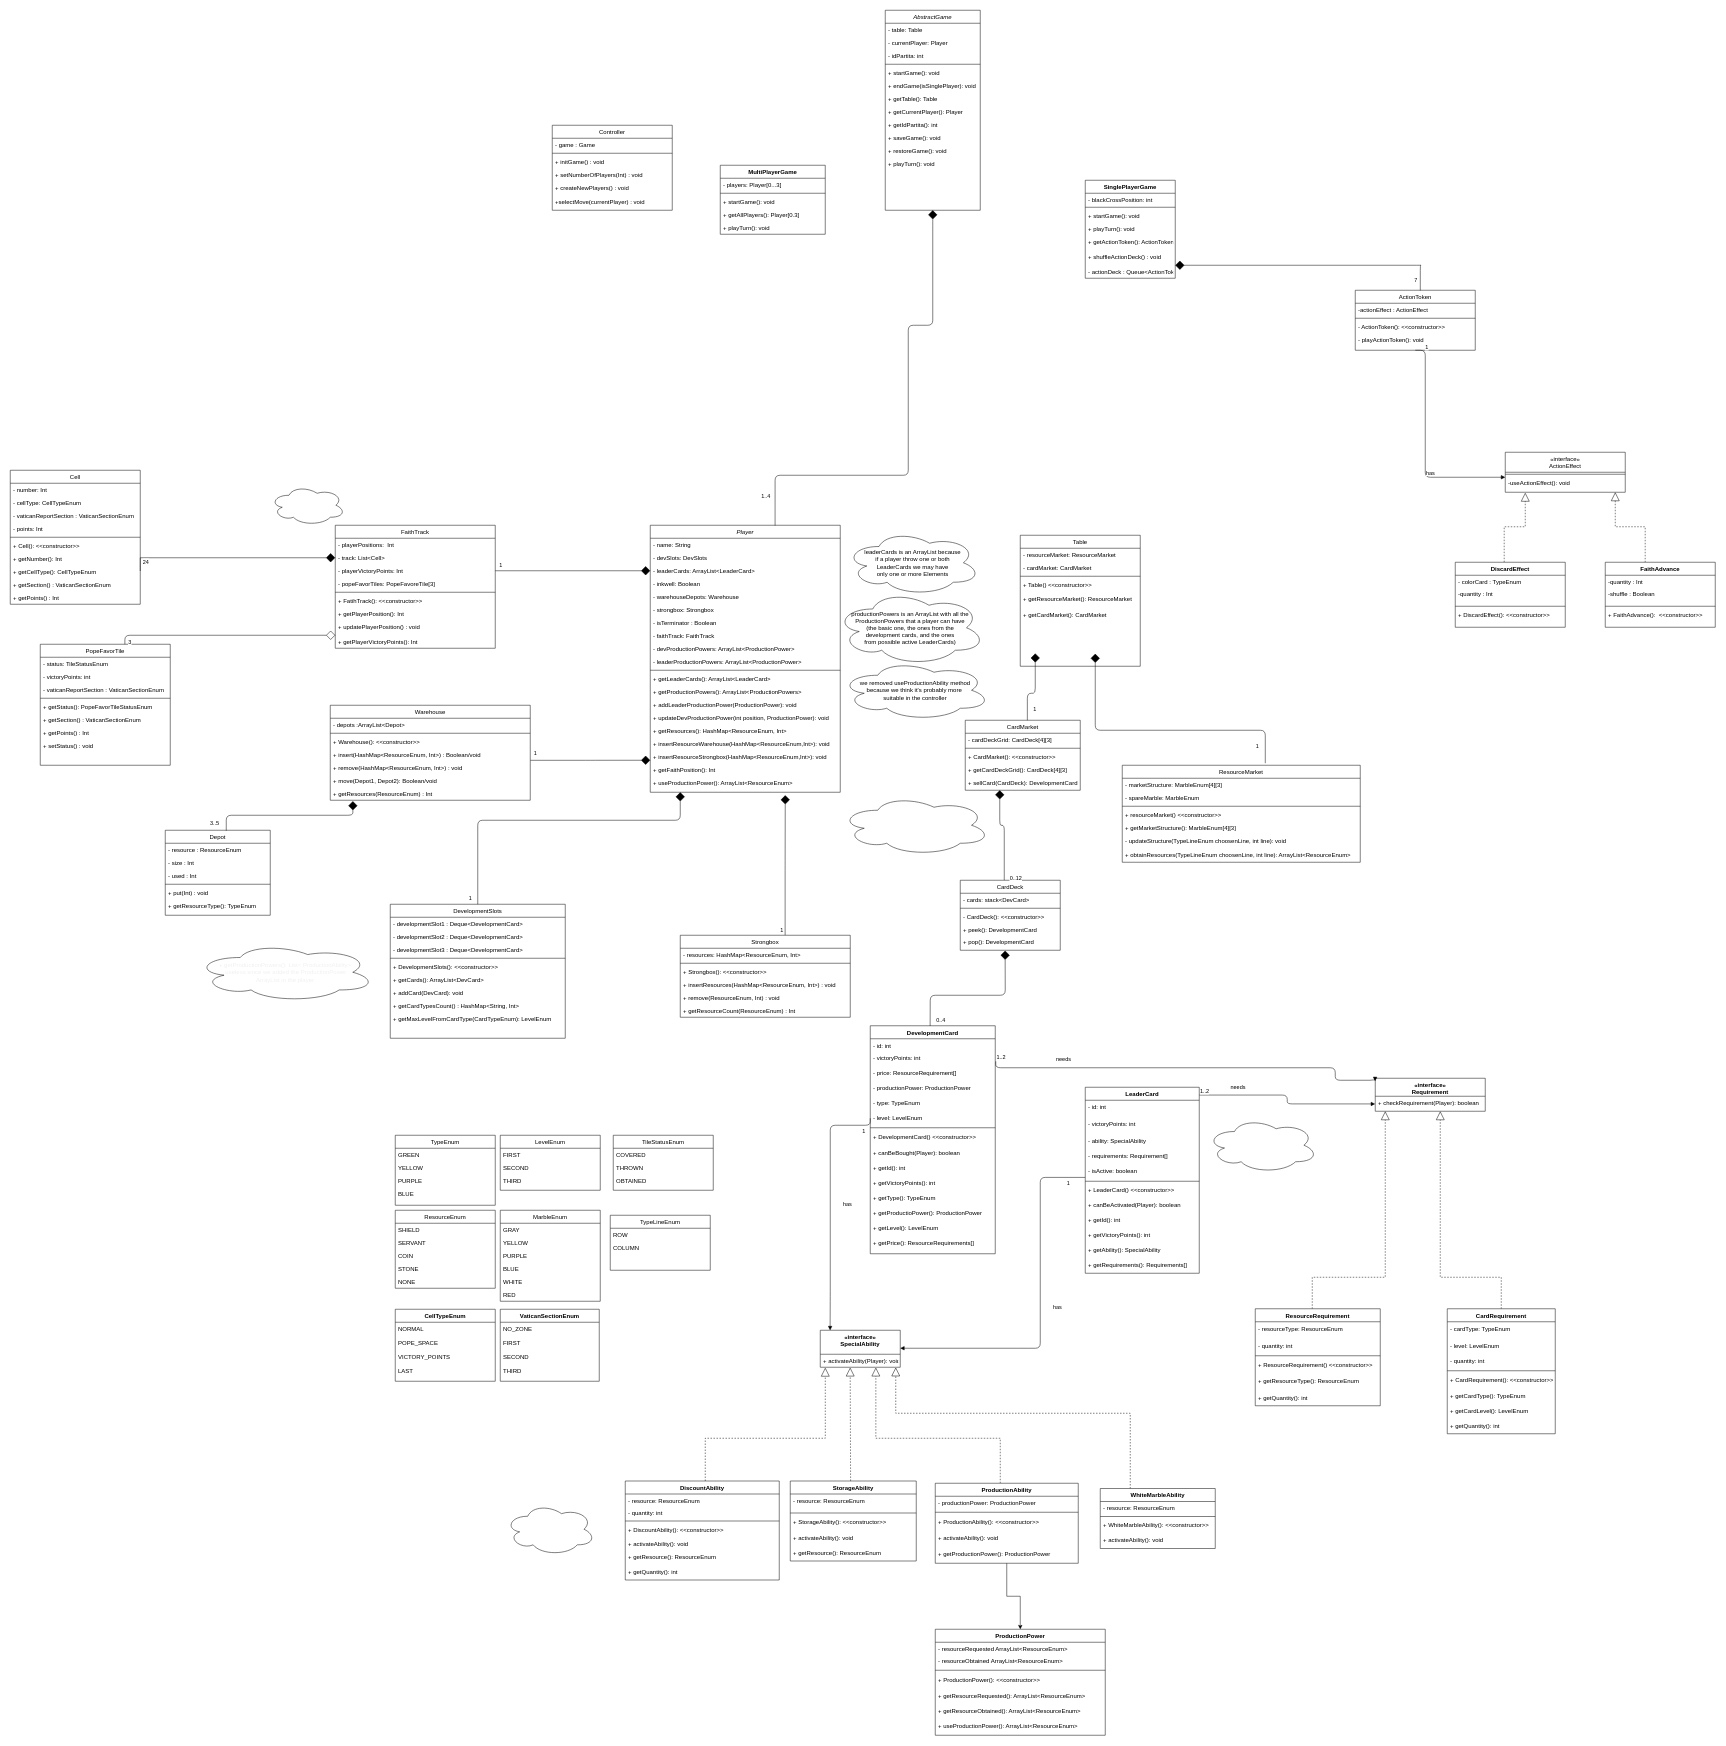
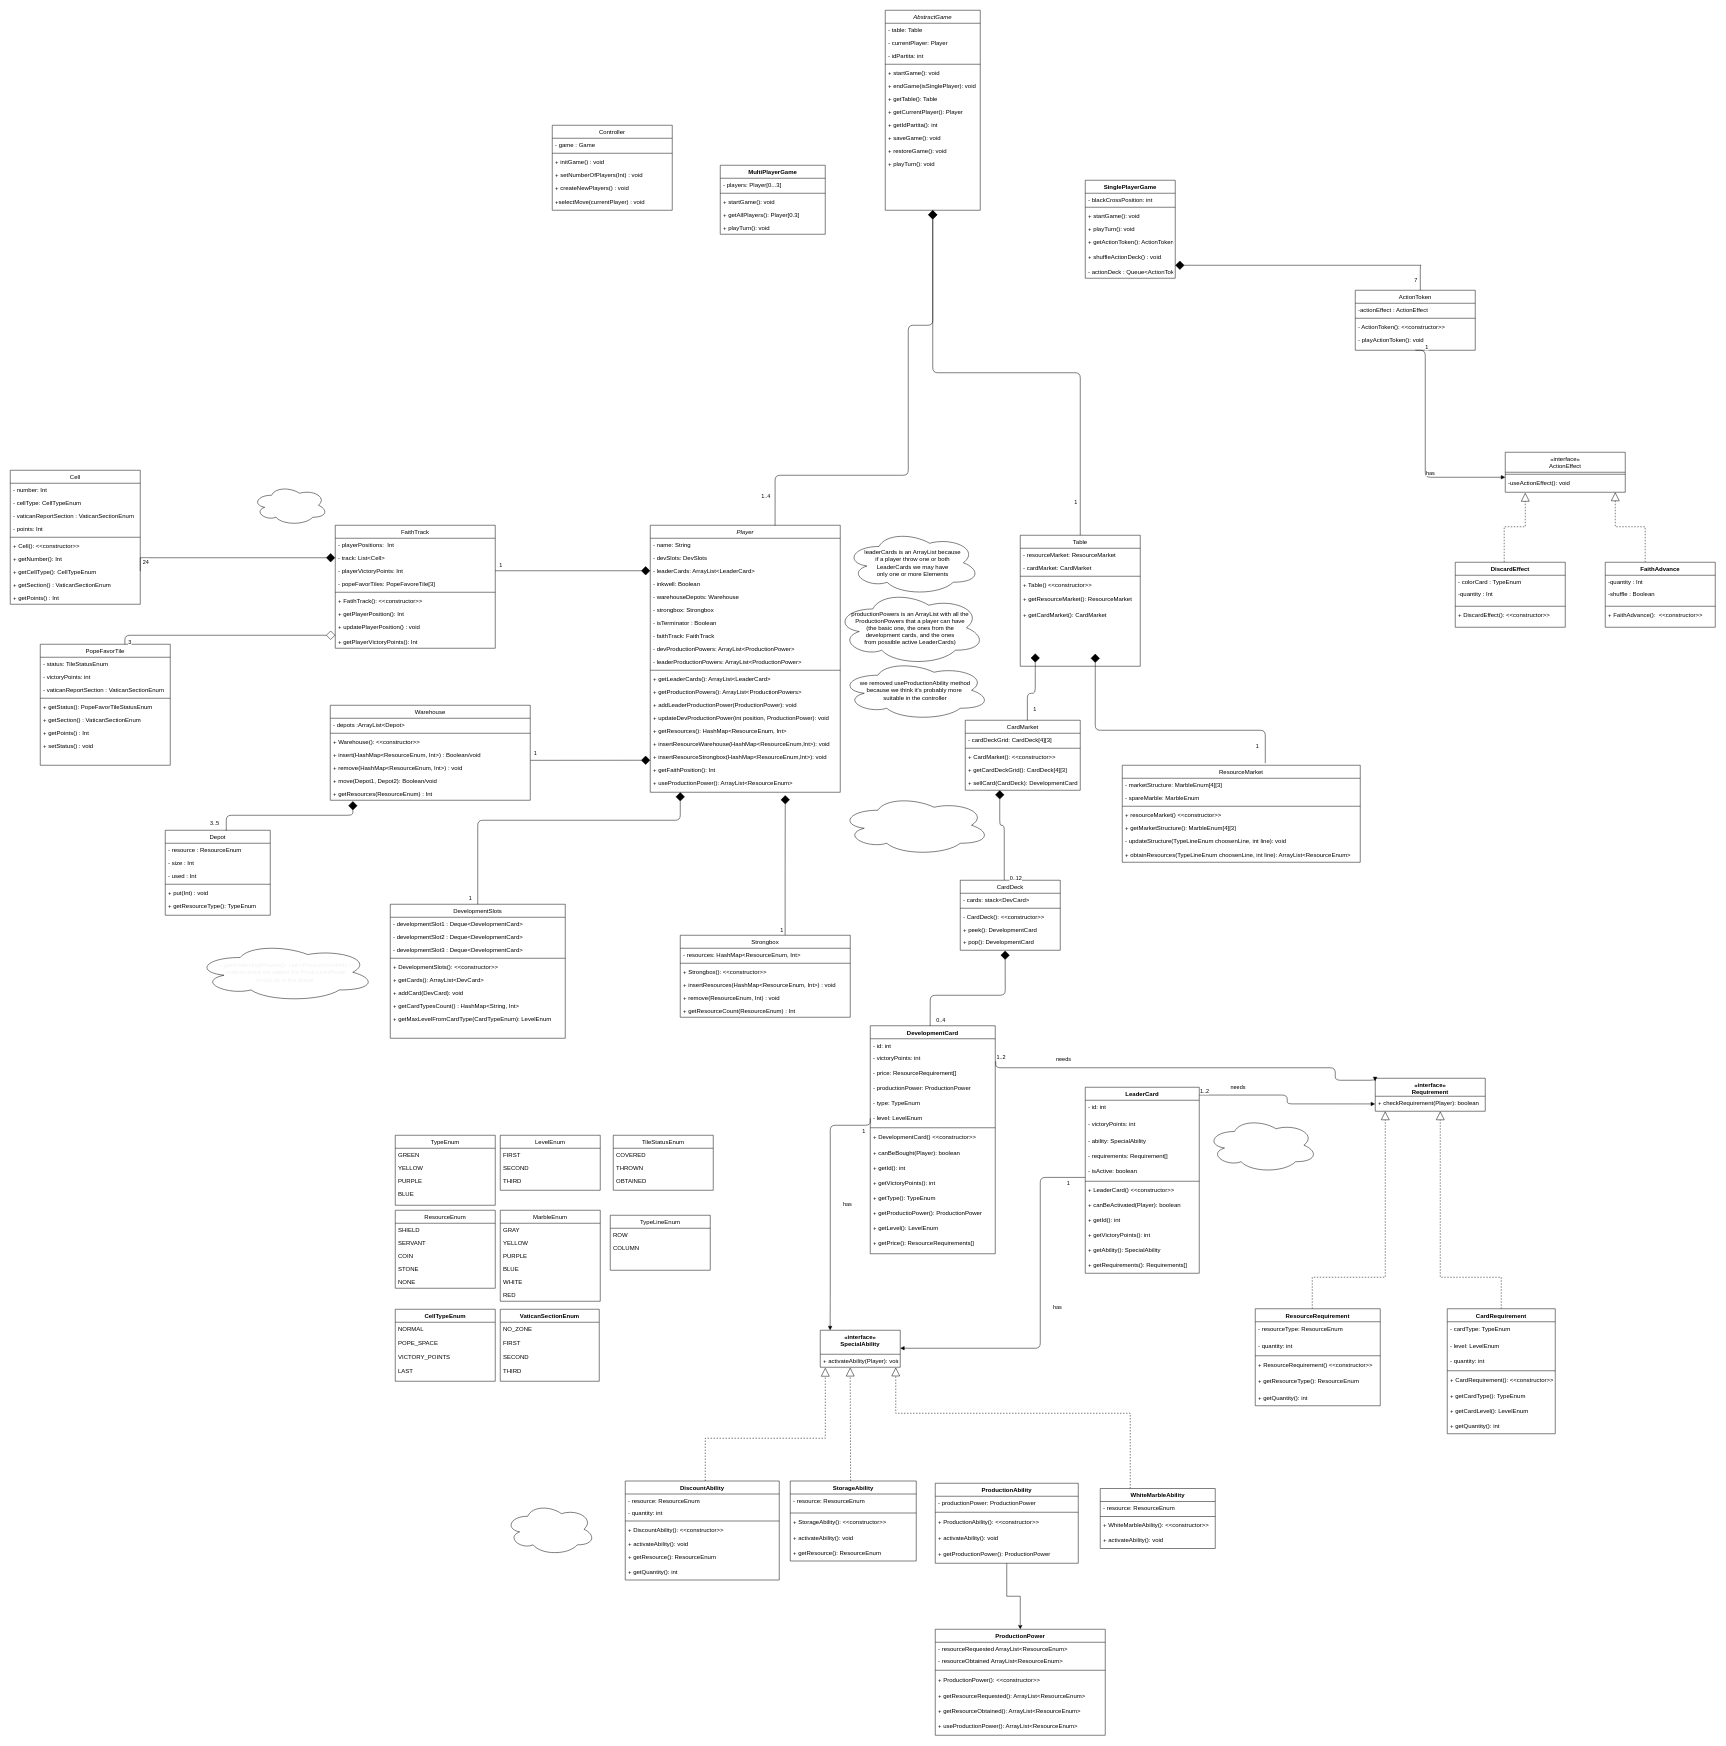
edge "Table" -> "AbstractGame": added, label "1"
node "getTrack() instead of getCell()": moved (308, 505) -> (290, 505)
edge "ProductionAbility" -> "+ activateAbility(Player): void": removed
